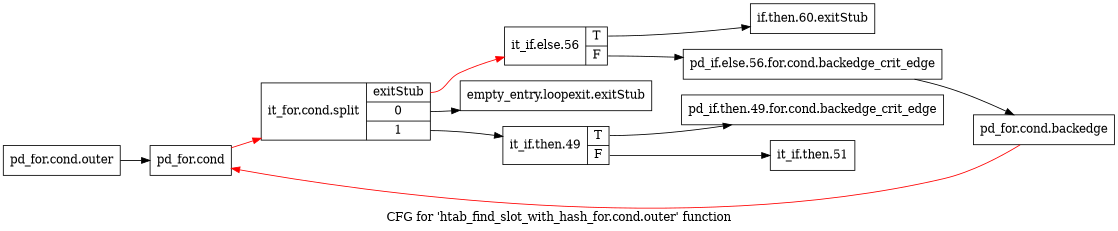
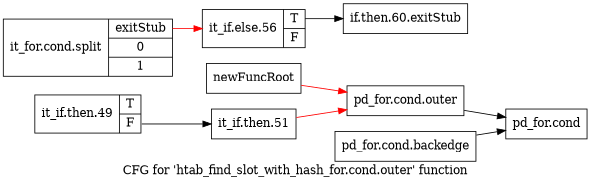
node "pd_if.else.56.for.cond.backedge_crit_edge": removed
node "newFuncRoot": added
node "empty_entry.loopexit.exitStub": removed
node "pd_if.then.49.for.cond.backedge_crit_edge": removed
edge "it_if.then.51" -> "pd_for.cond.outer": added
edge "it_for.cond.split" -> "it_if.then.49": removed
edge "pd_for.cond" -> "it_for.cond.split": removed
edge "pd_for.cond.backedge" -> "pd_for.cond": color red -> black
